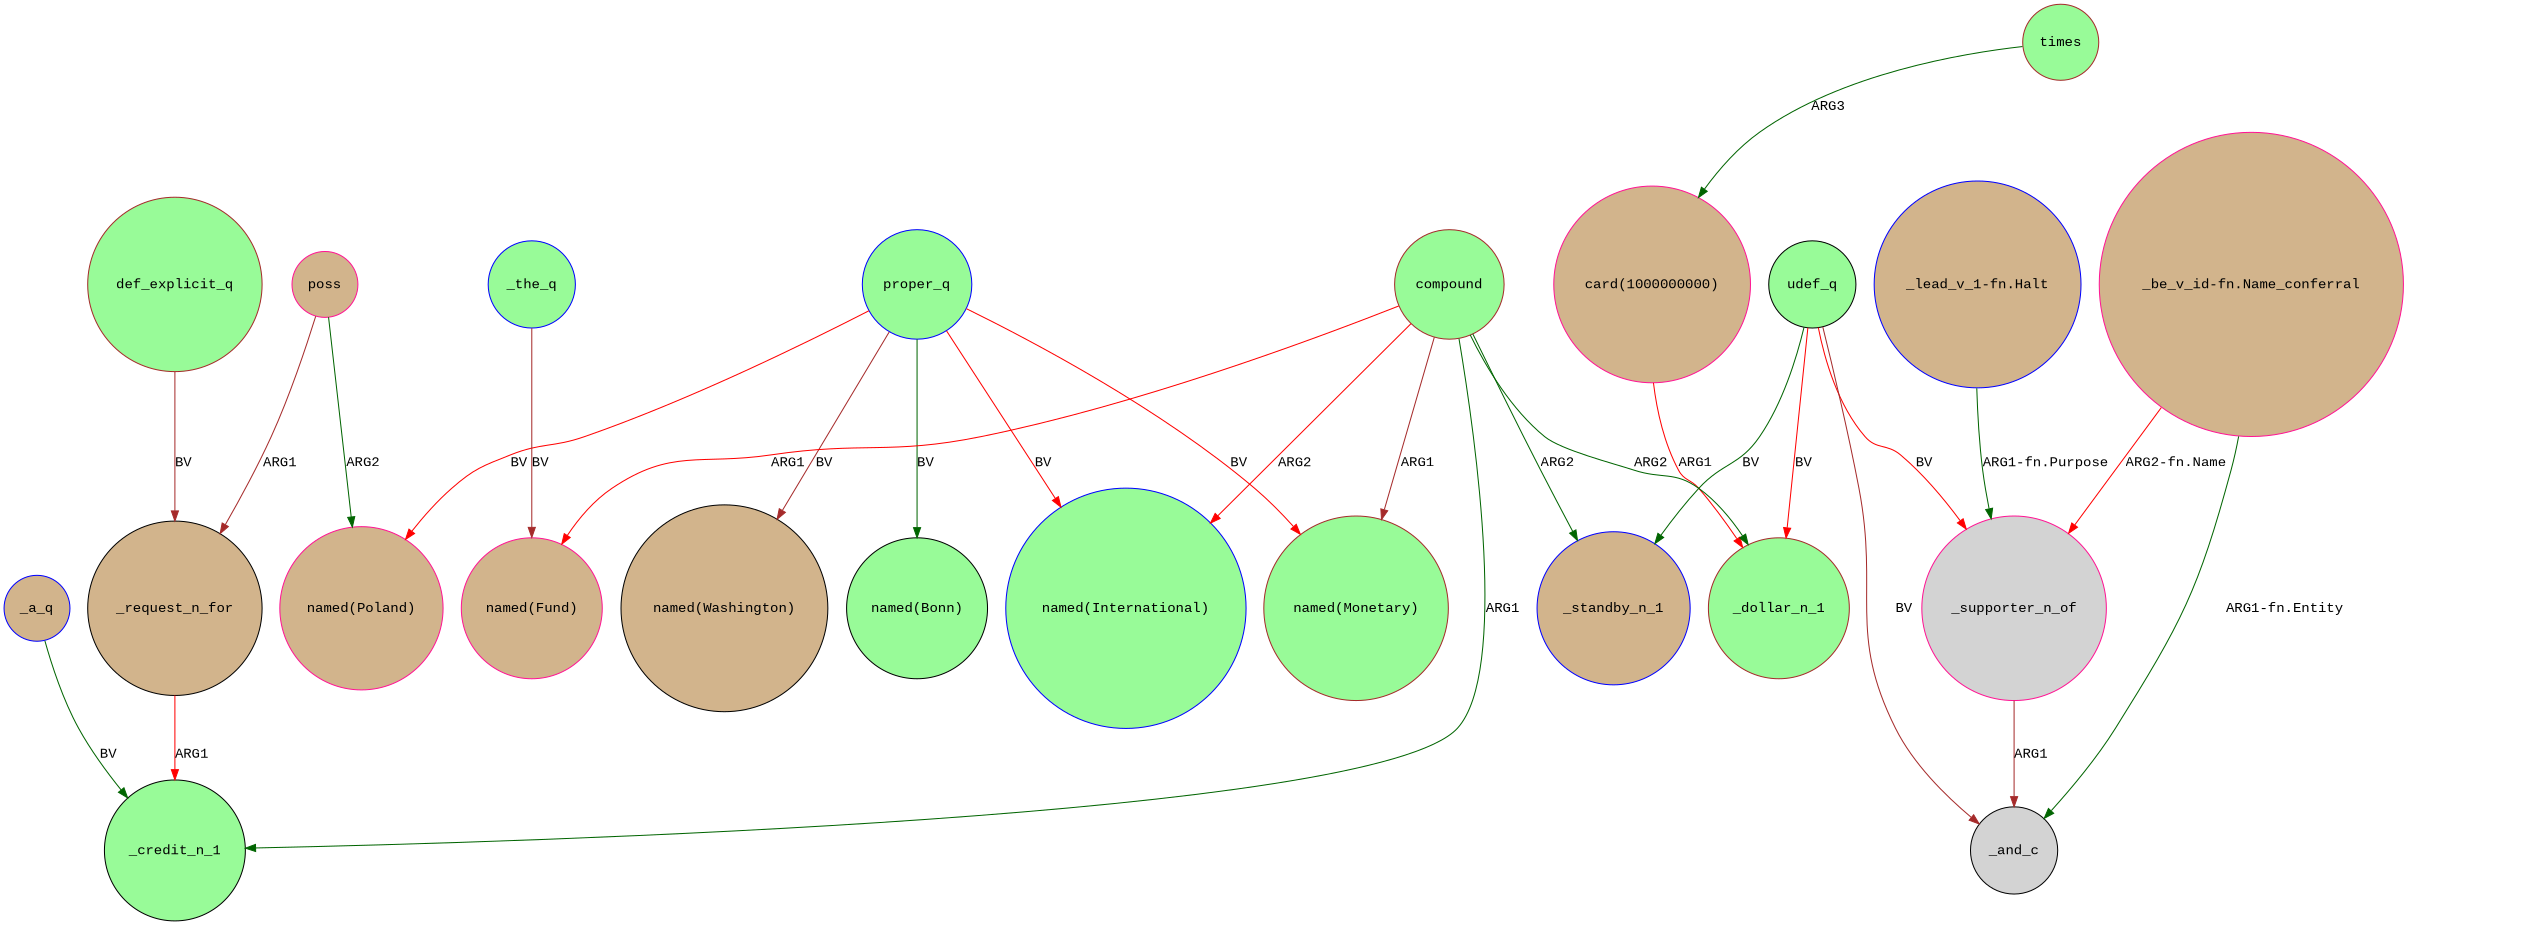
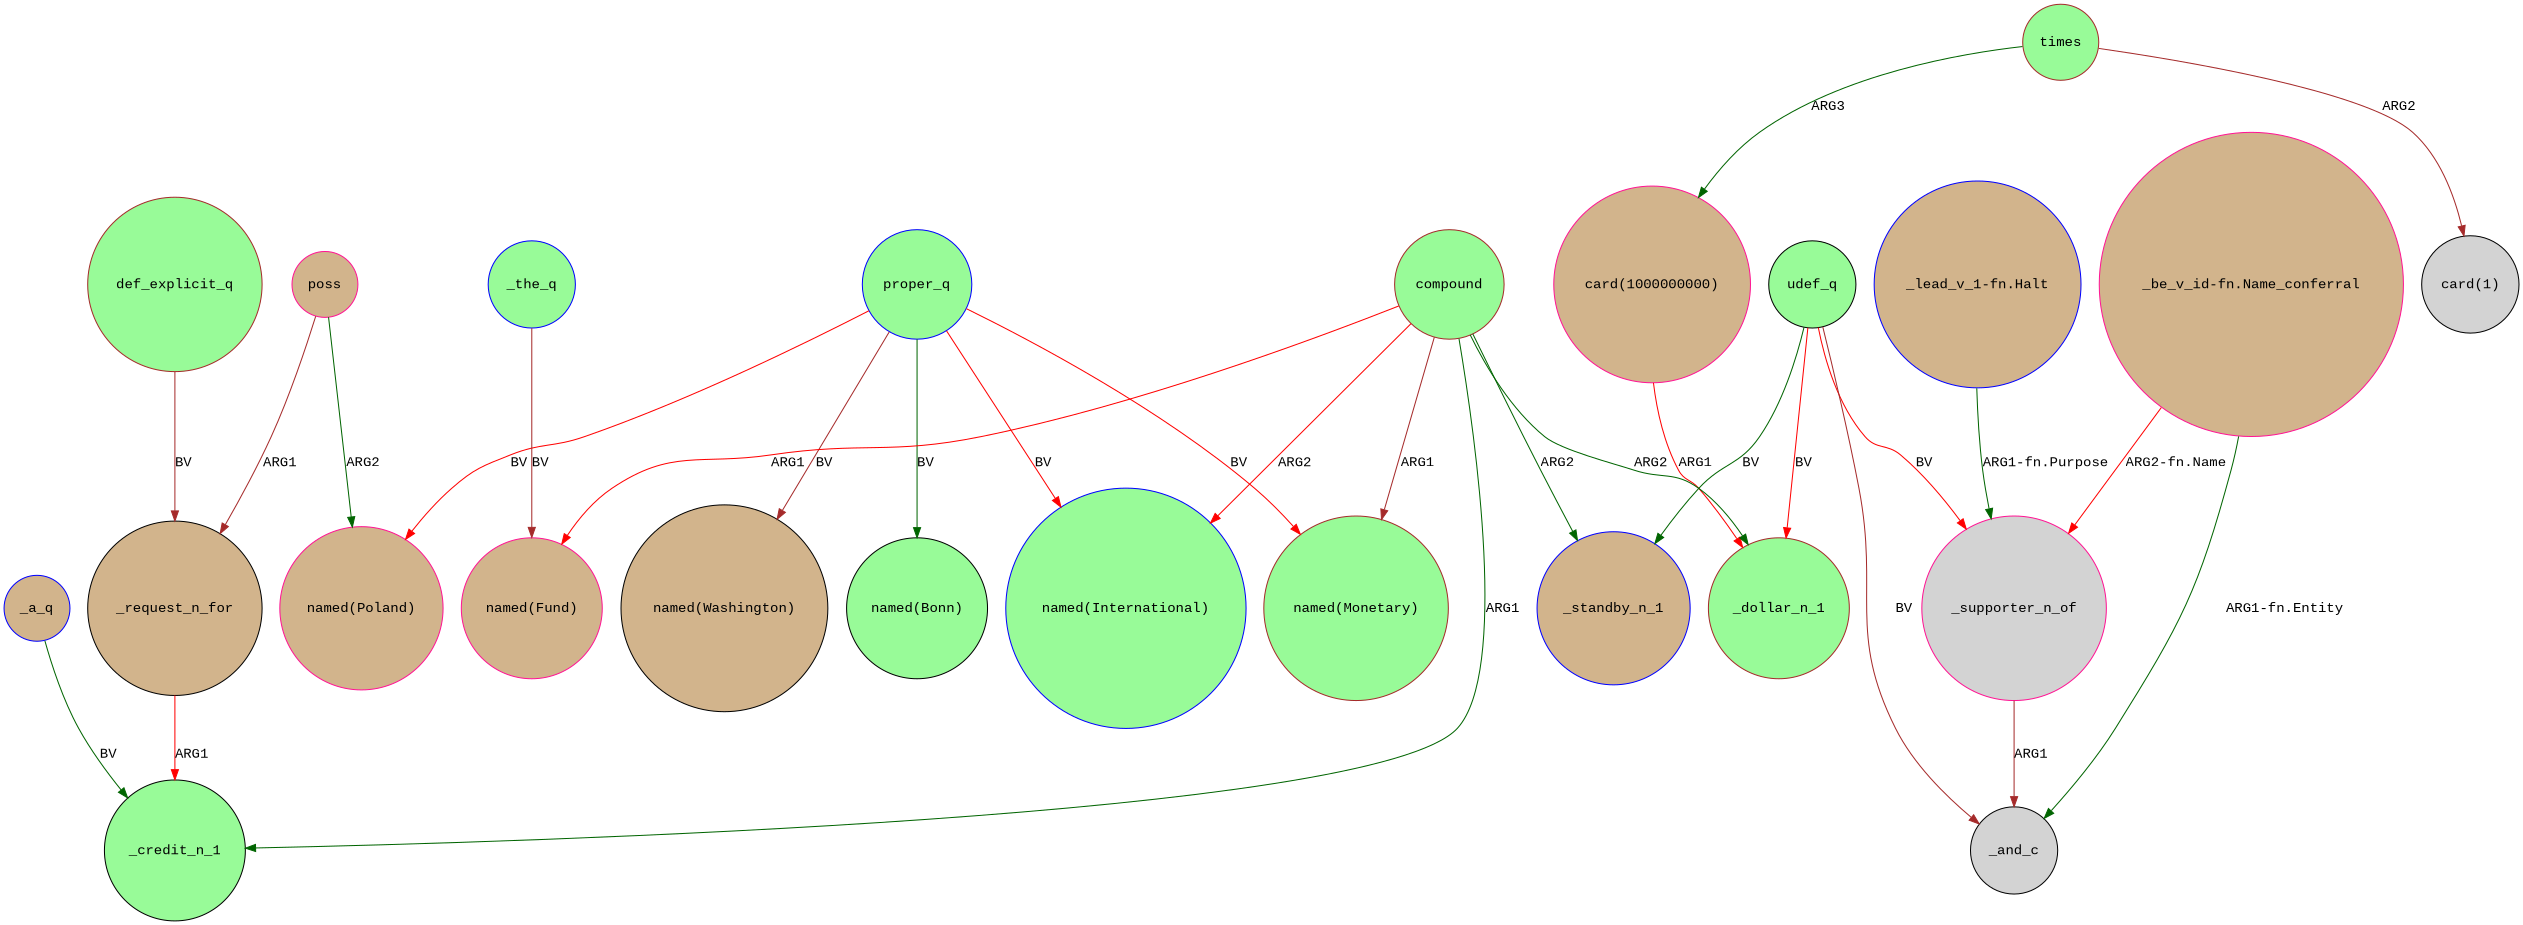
node "card(1)": added
